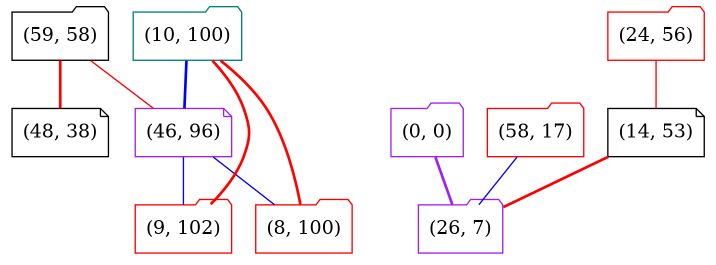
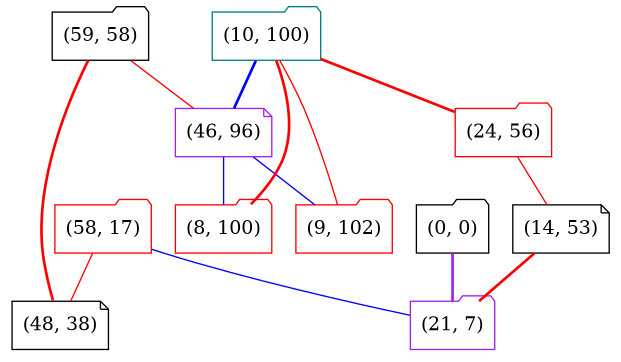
edge "(10, 100)" -- "(24, 56)": added
edge "(10, 100)" -- "(9, 102)": style bold -> solid
node "(0, 0)": color purple -> black
node "(26, 7)": label "(26, 7)" -> "(21, 7)"
edge "(58, 17)" -- "(48, 38)": added
